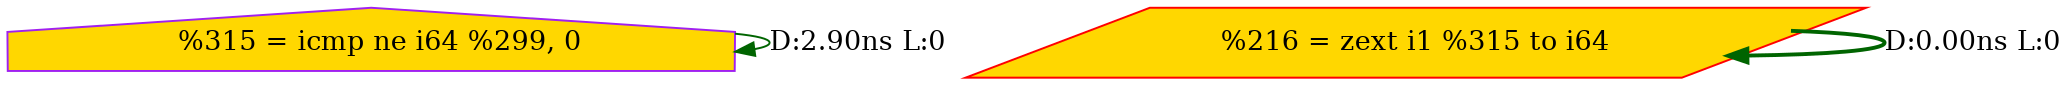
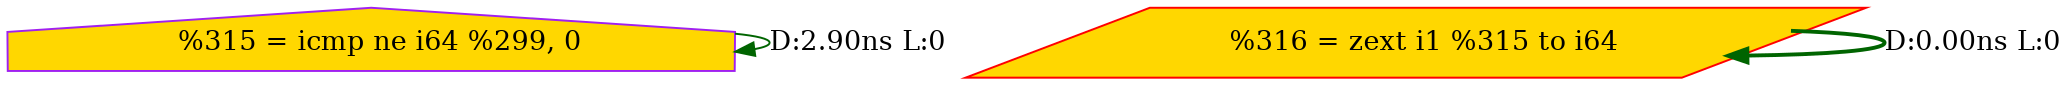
node "%216 = zext i1 %315 to i64": label "%216 = zext i1 %315 to i64" -> "%316 = zext i1 %315 to i64"
